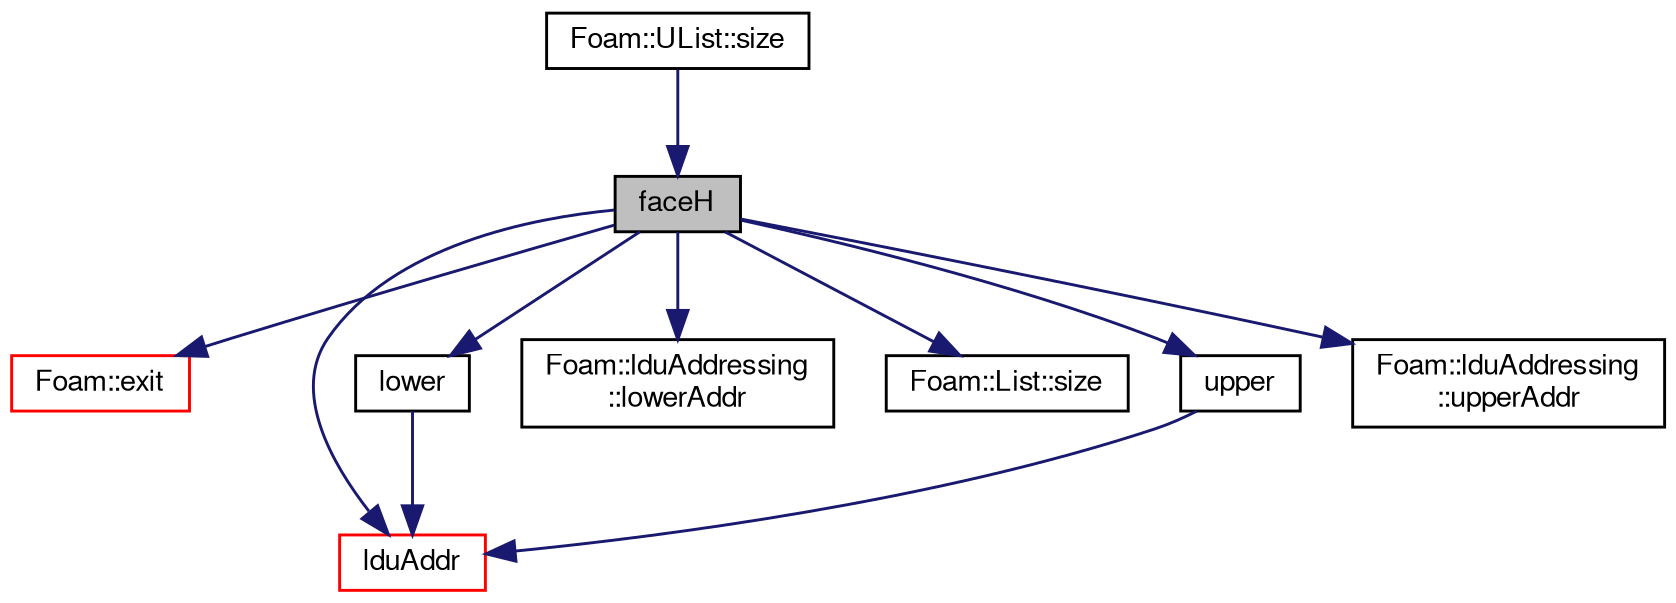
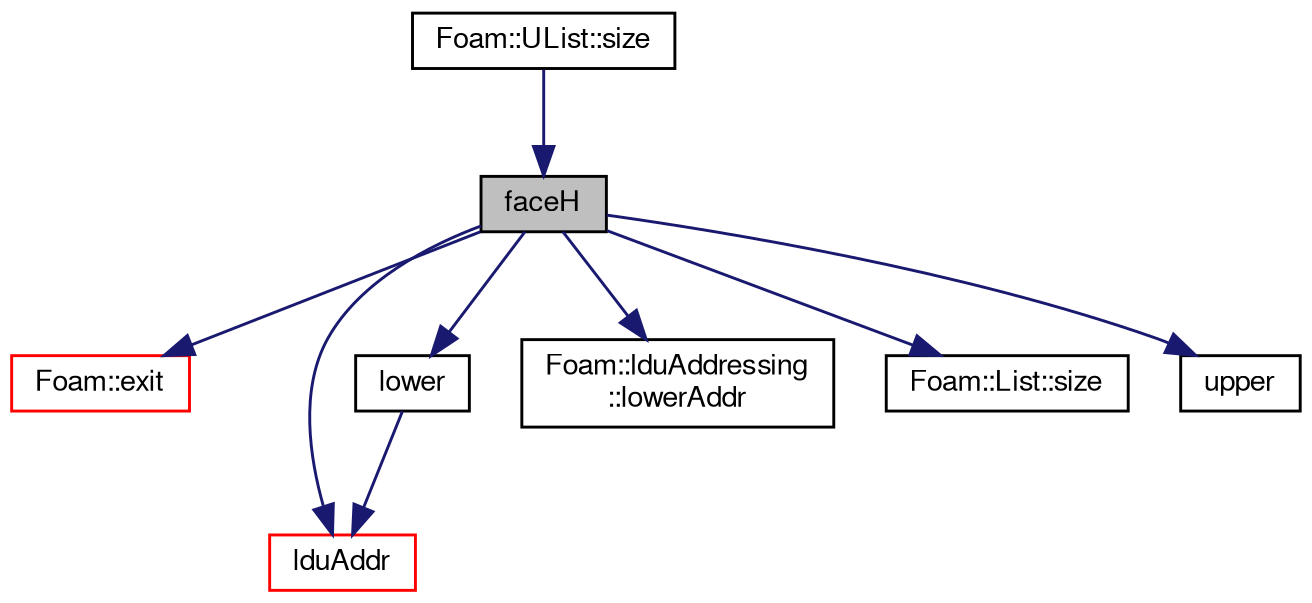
node "Foam::lduAddressing ::upperAddr": removed
edge "upper" -> "lduAddr": removed
